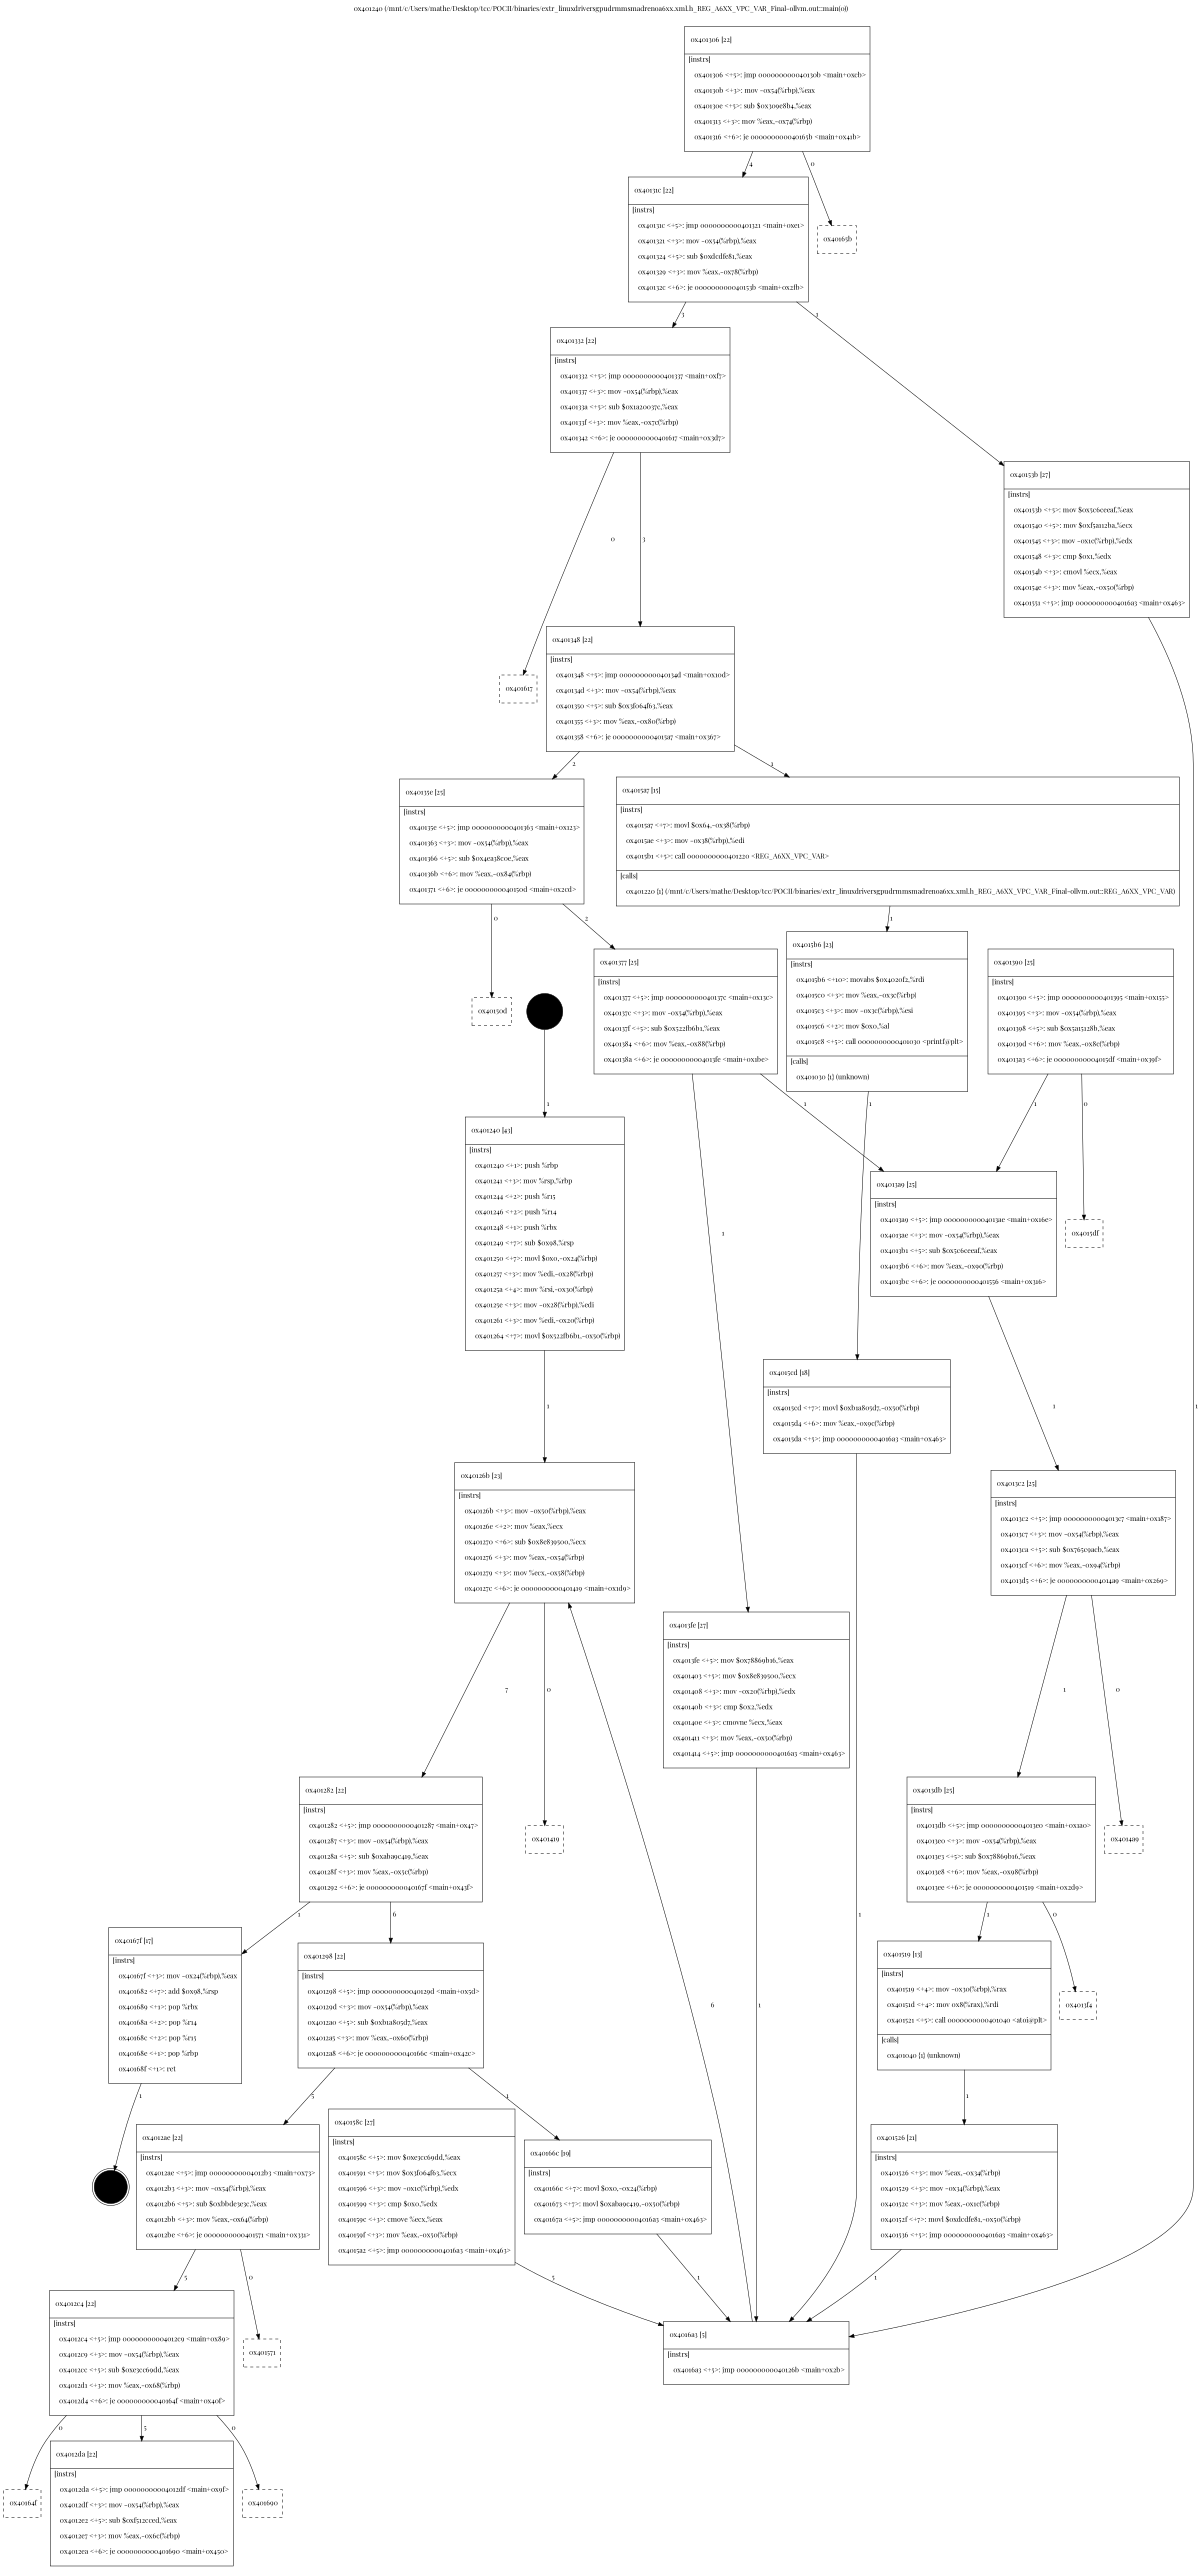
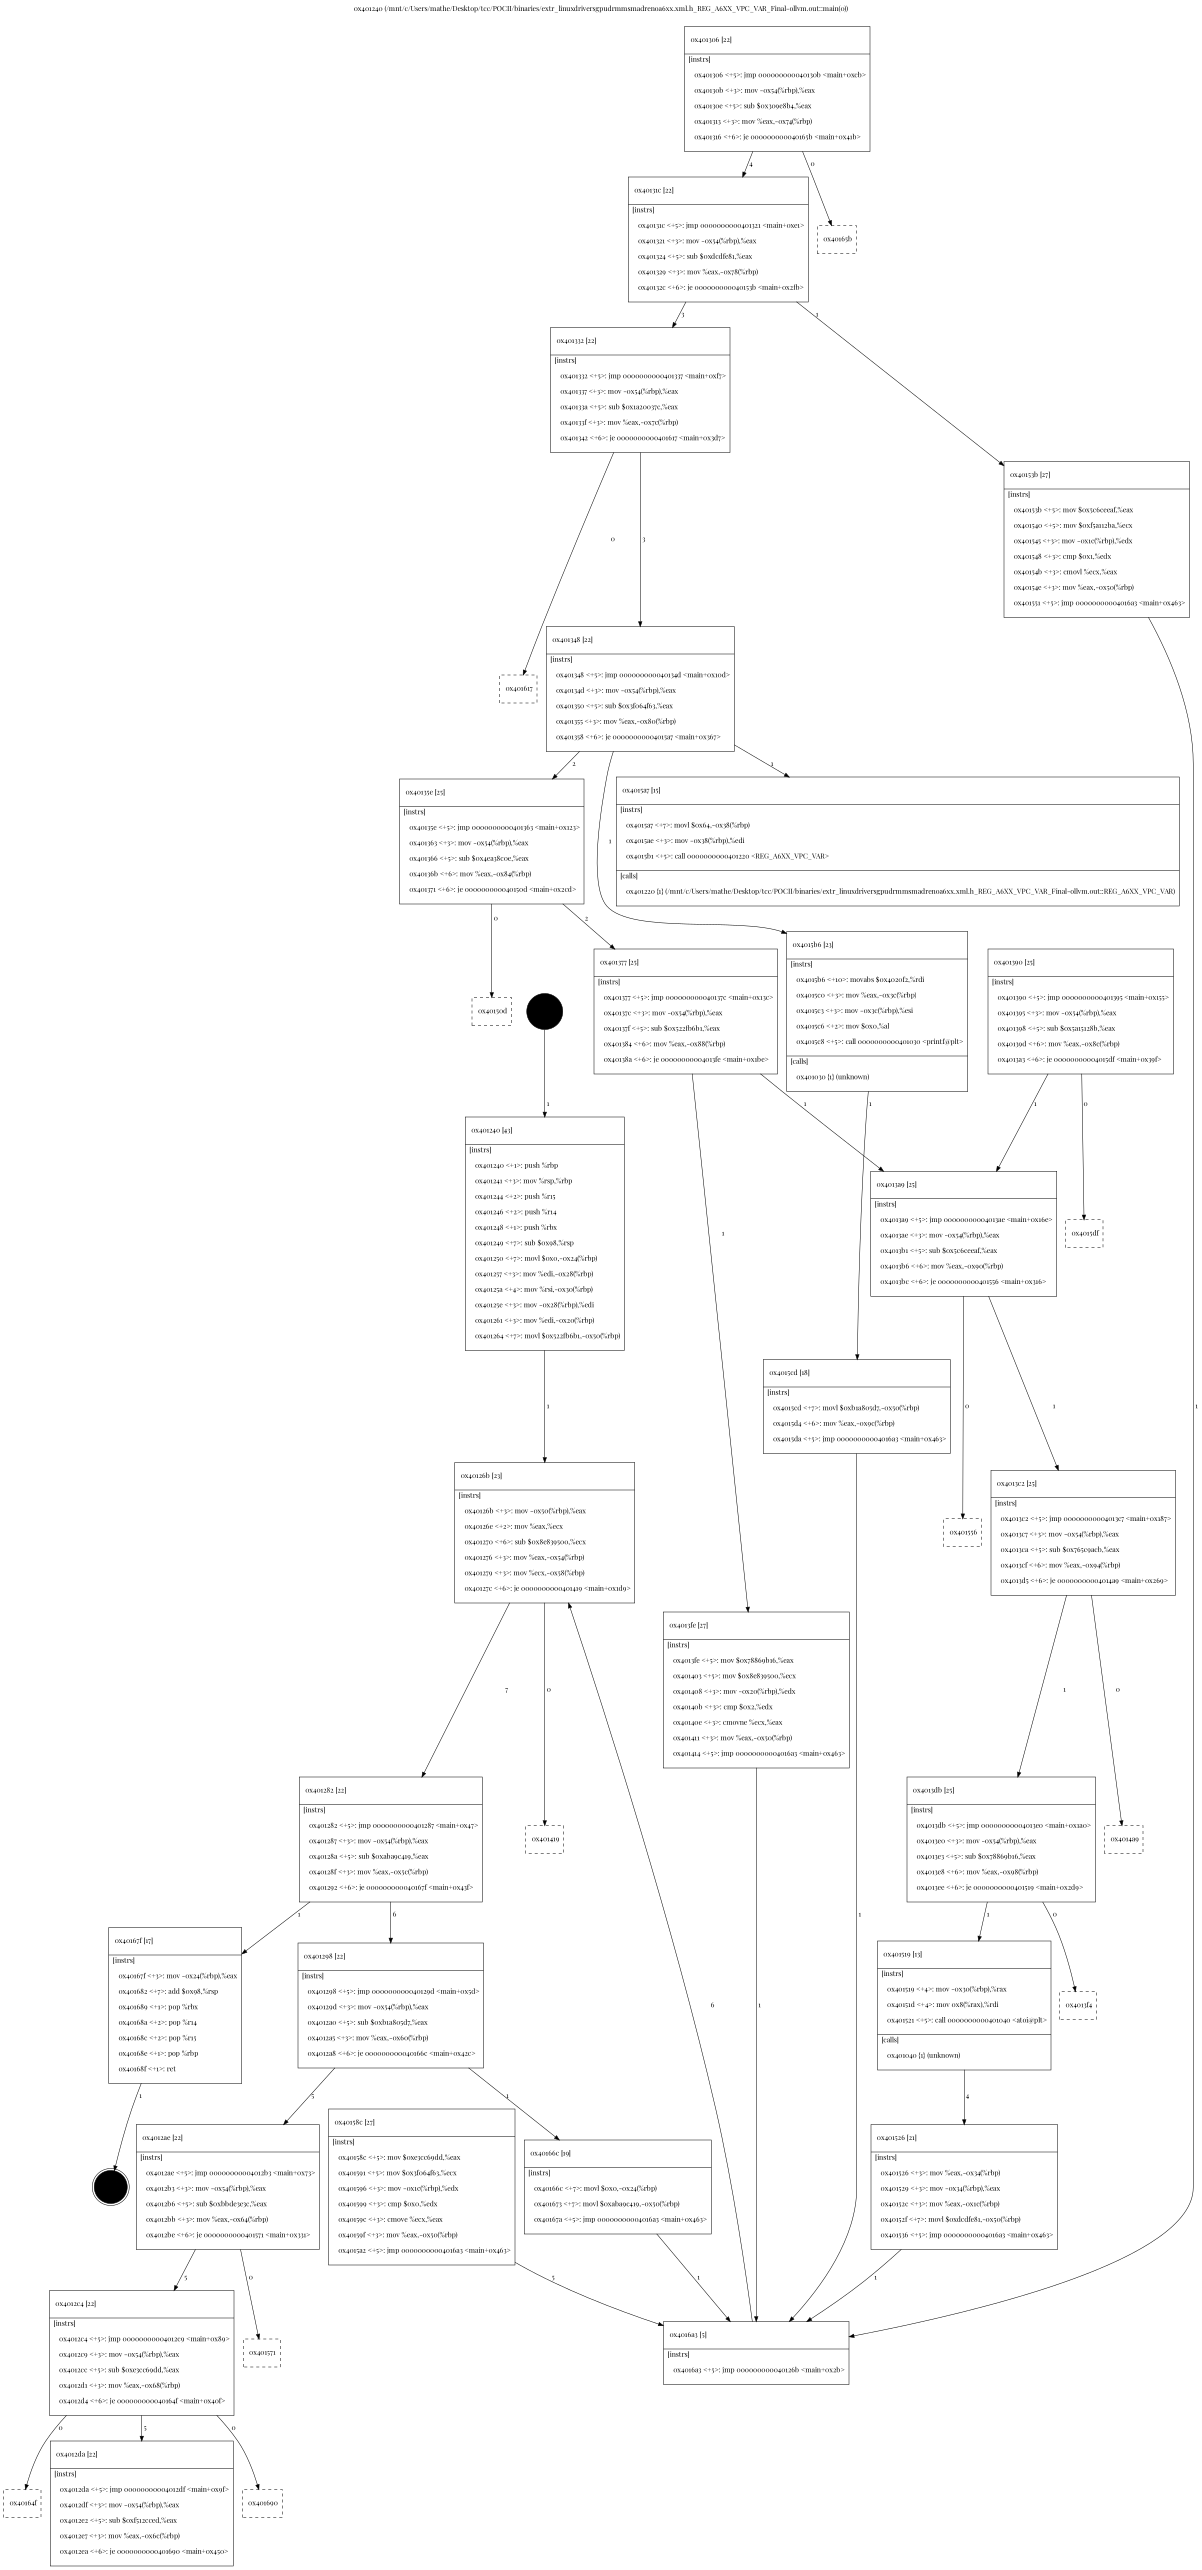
edge "0x4015a7 [15]" -> "0x4015b6 [23]": now "0x401348 [22]" -> "0x4015b6 [23]"
node "0x401556": added
edge "0x401519 [13]" -> "0x401526 [21]": label " 1" -> " 4"
